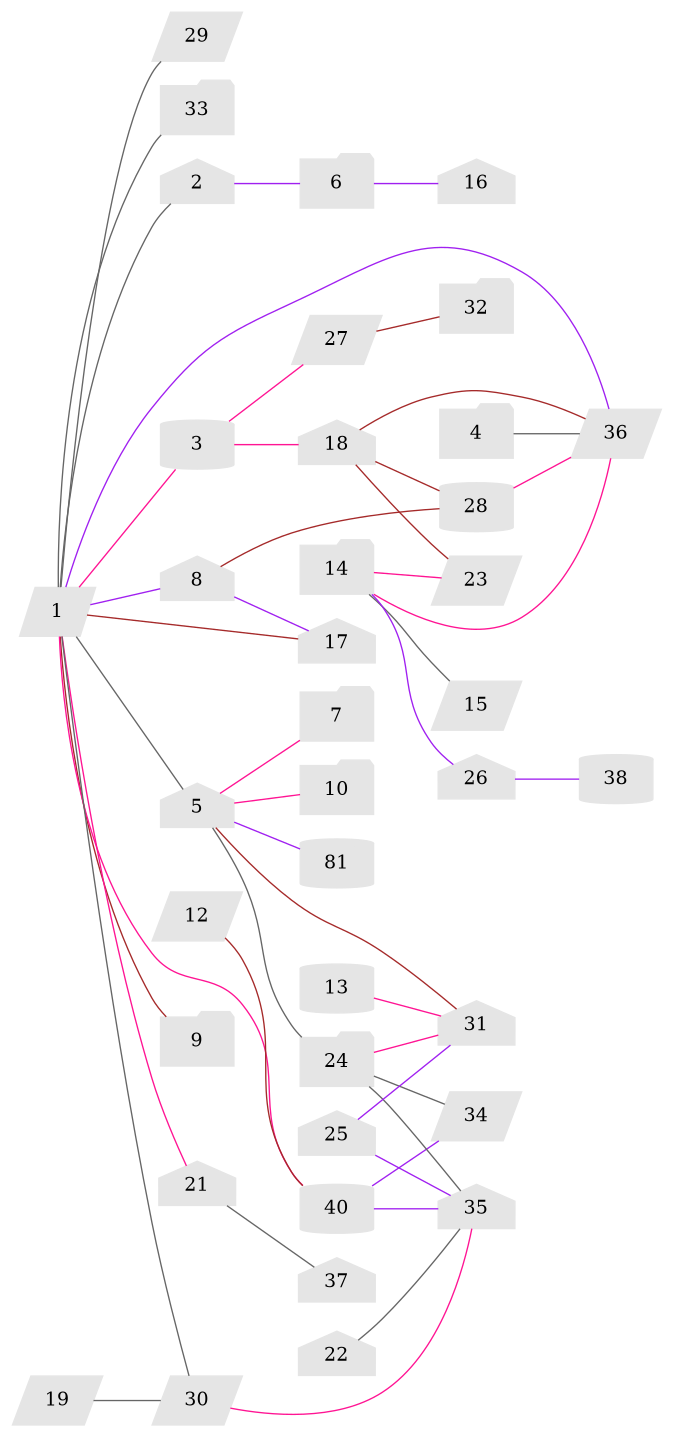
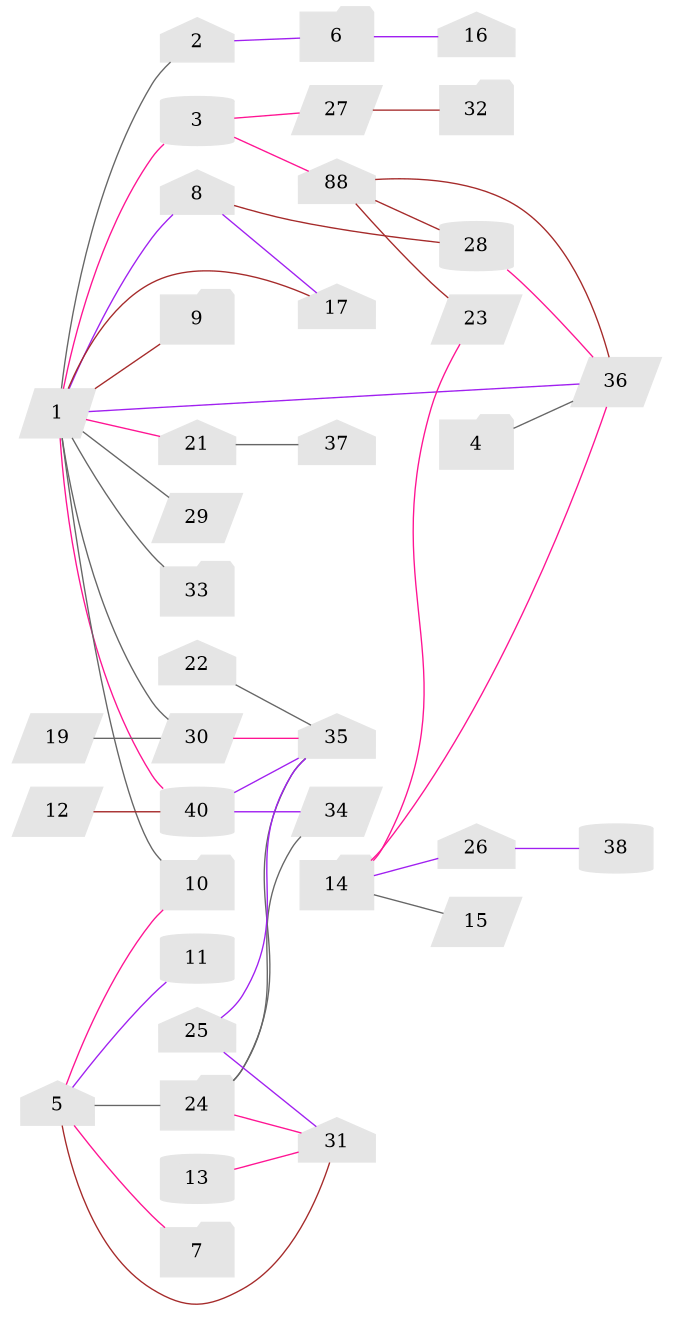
node "18": label "18" -> "88"
edge "1" -- "5": now "1" -- "10"
node "81": label "81" -> "11"
